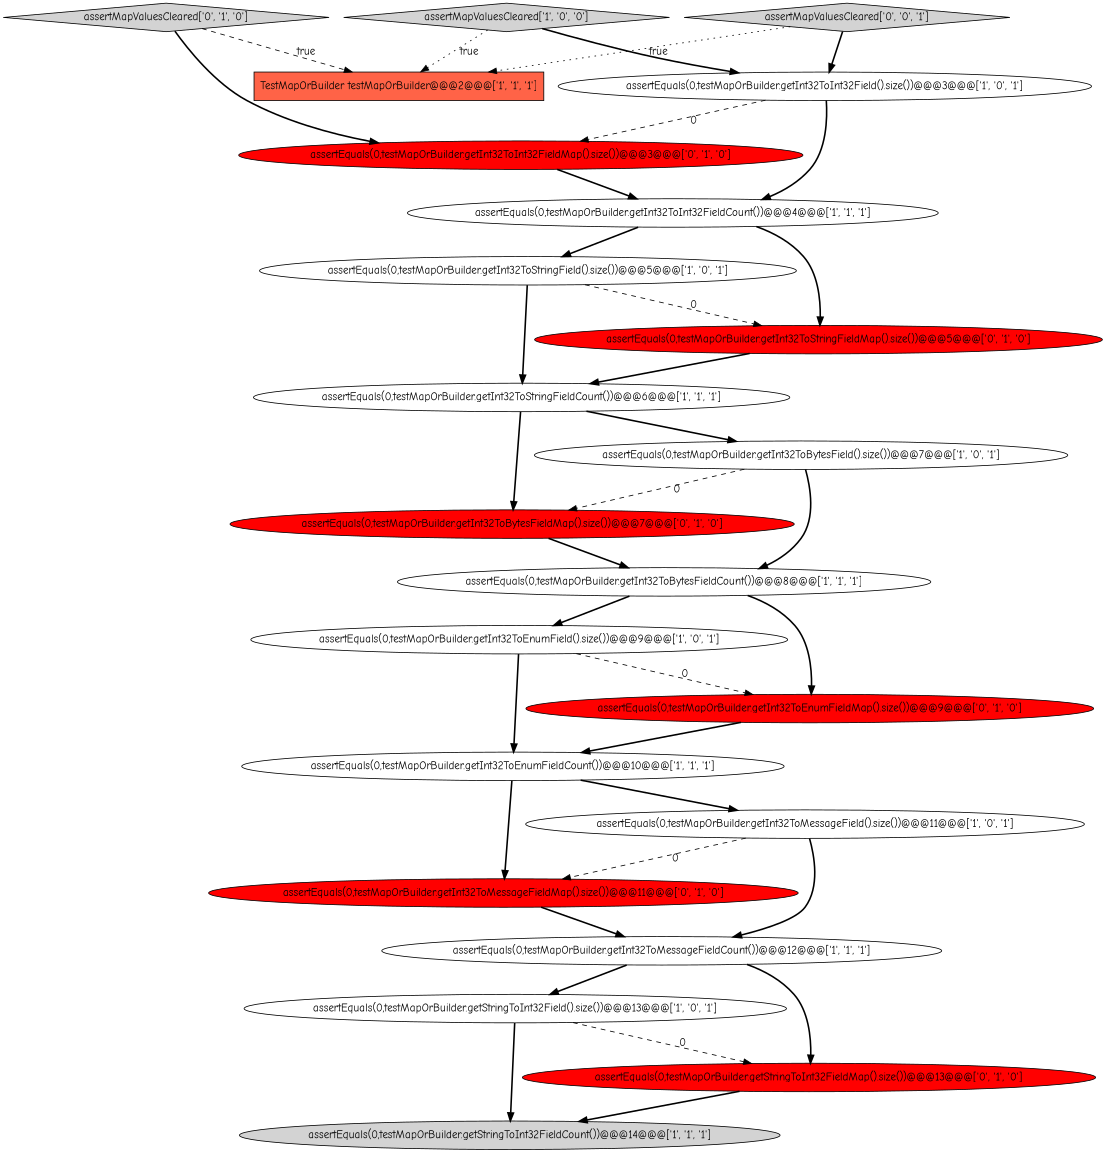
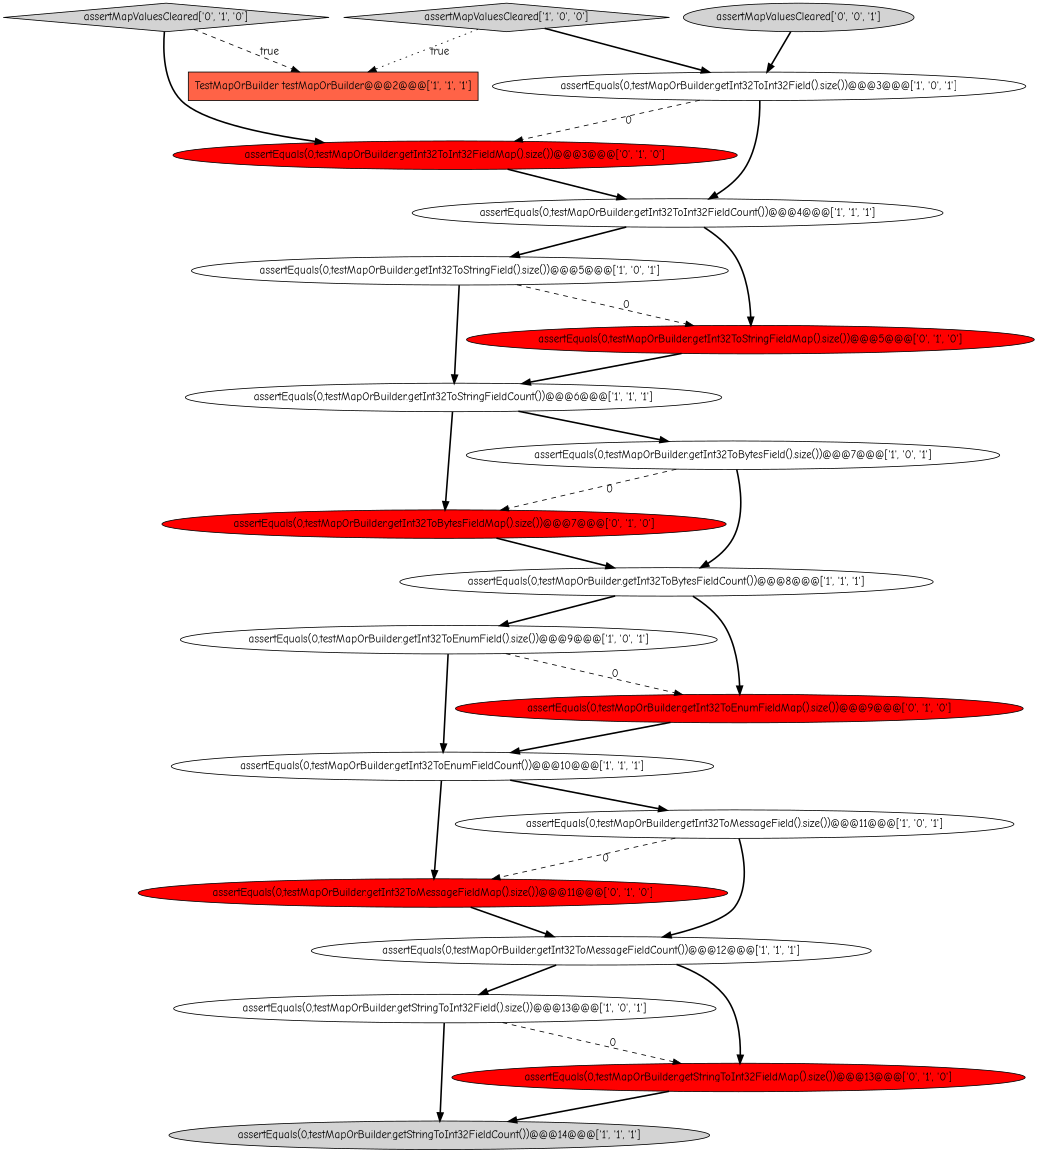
node "assertMapValuesCleared['0', '0', '1']": shape diamond -> ellipse
edge "assertMapValuesCleared['0', '0', '1']" -> "TestMapOrBuilder testMapOrBuilder@@@2@@@['1', '1', '1']": removed, label "true"
